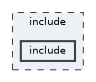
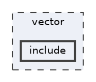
cluster "include": label "include" -> "vector"
